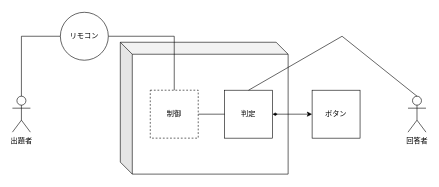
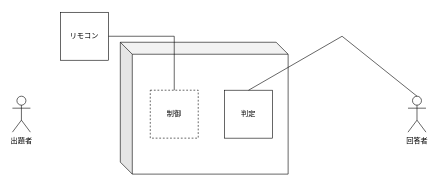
node "リモコン": shape ellipse -> rectangle
edge "リモコン" -- "出題者": removed
edge "制御" -- "判定": removed
edge "判定" -- "ボタン": removed
node "ボタン": removed
